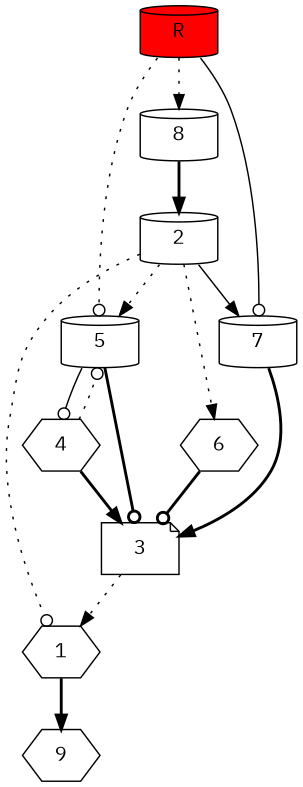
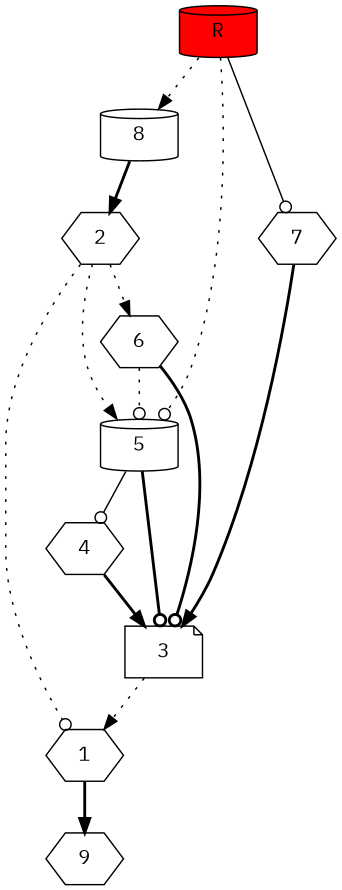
node "2": shape cylinder -> hexagon
edge "2" -> "7": removed
node "7": shape cylinder -> hexagon
edge "4" -> "5": now "6" -> "5"
